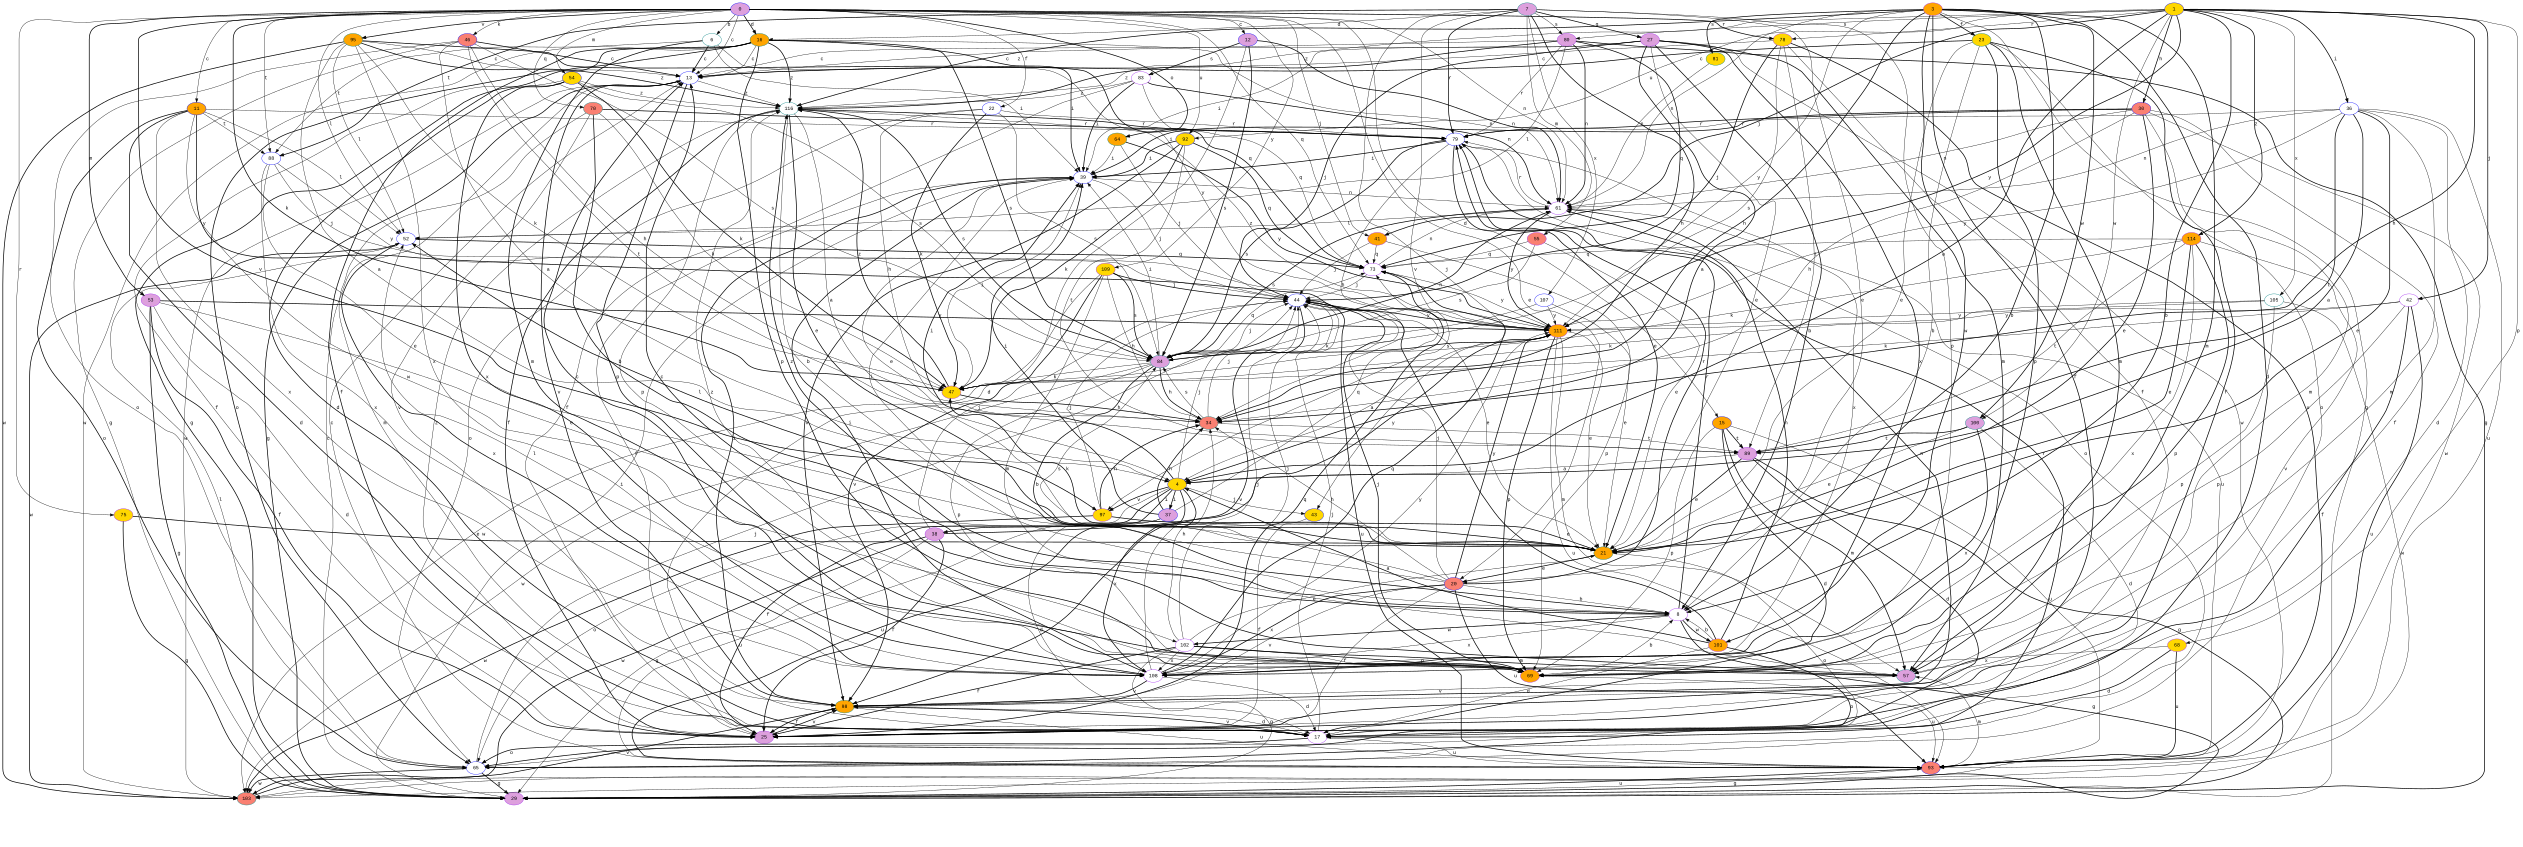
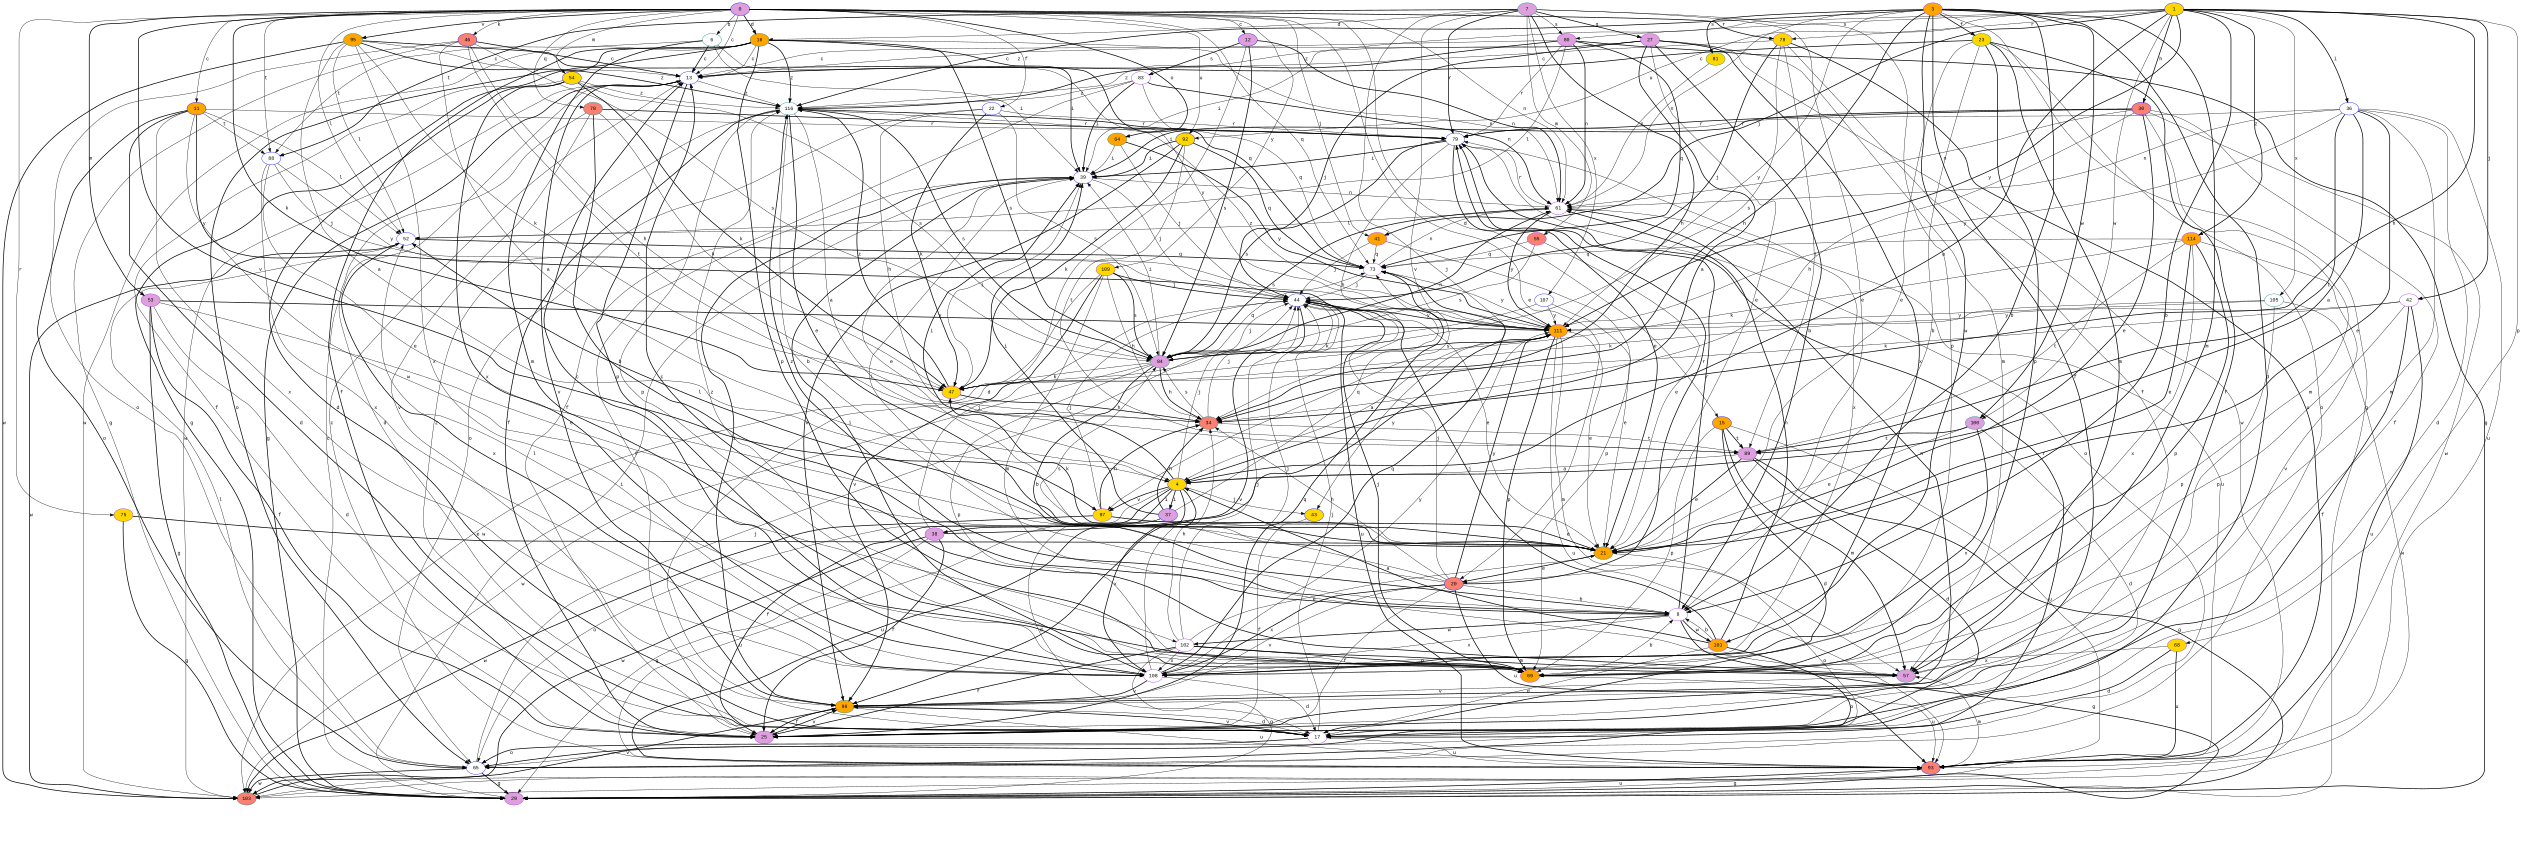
edge "27" -> "57": style bold -> solid
edge "70" -> "17": label "m" -> "d"
